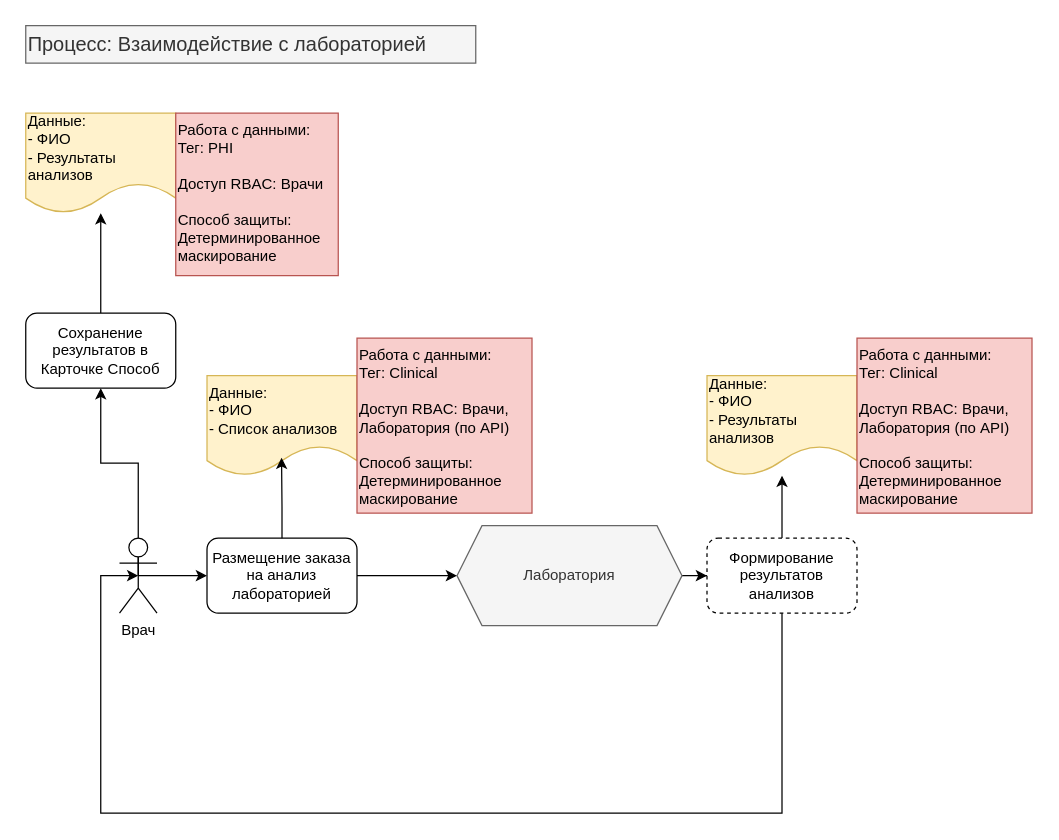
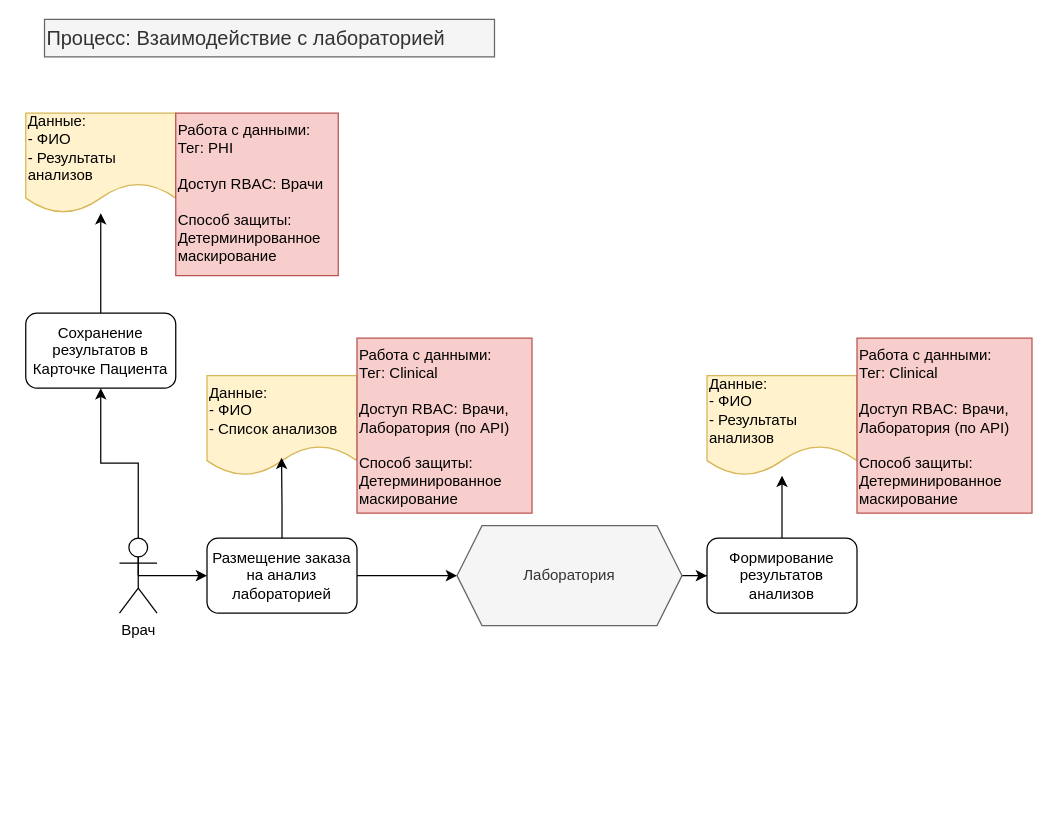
node "Процесс: Взаимодействие с лабораторией": moved (251, 44) -> (269, 38)
node "Сохранение результатов в Карточке Способ": label "Сохранение результатов в Карточке Способ" -> "Сохранение результатов в Карточке Пациента"
node "Формирование результатов анализов": style dashed -> solid
edge "Формирование результатов анализов" -> "Врач": removed
